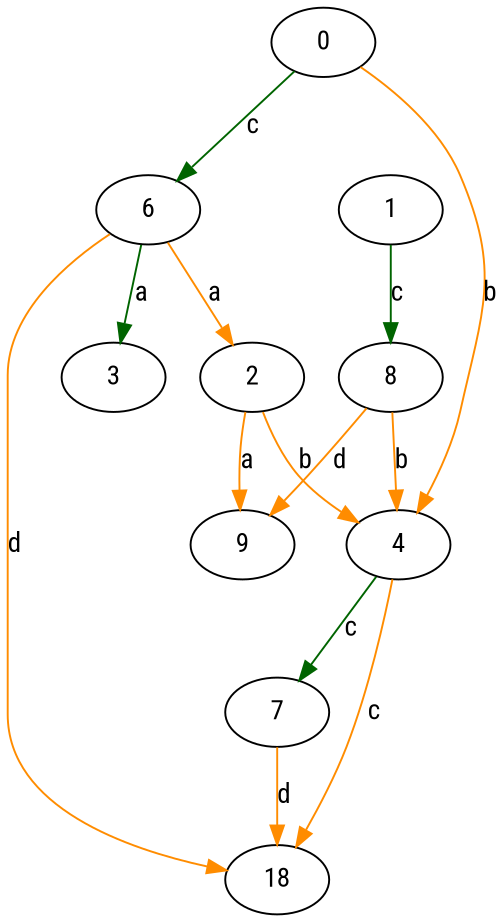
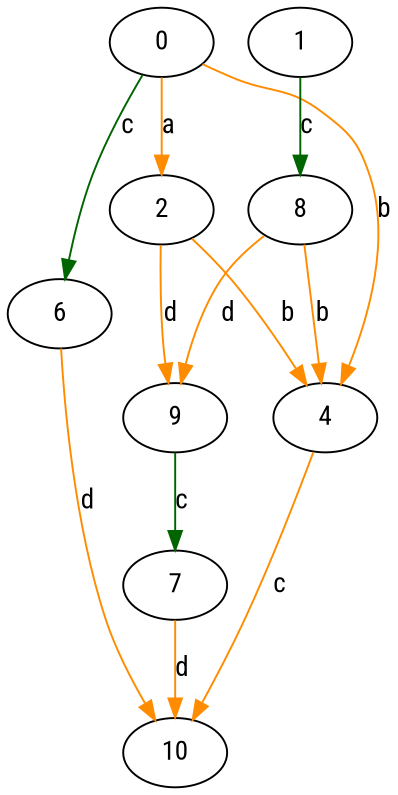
edge "6" -> "2": now "0" -> "2"
node "3": removed
edge "2" -> "9": label "a" -> "d"
edge "4" -> "7": now "9" -> "7"
node "18": label "18" -> "10"
